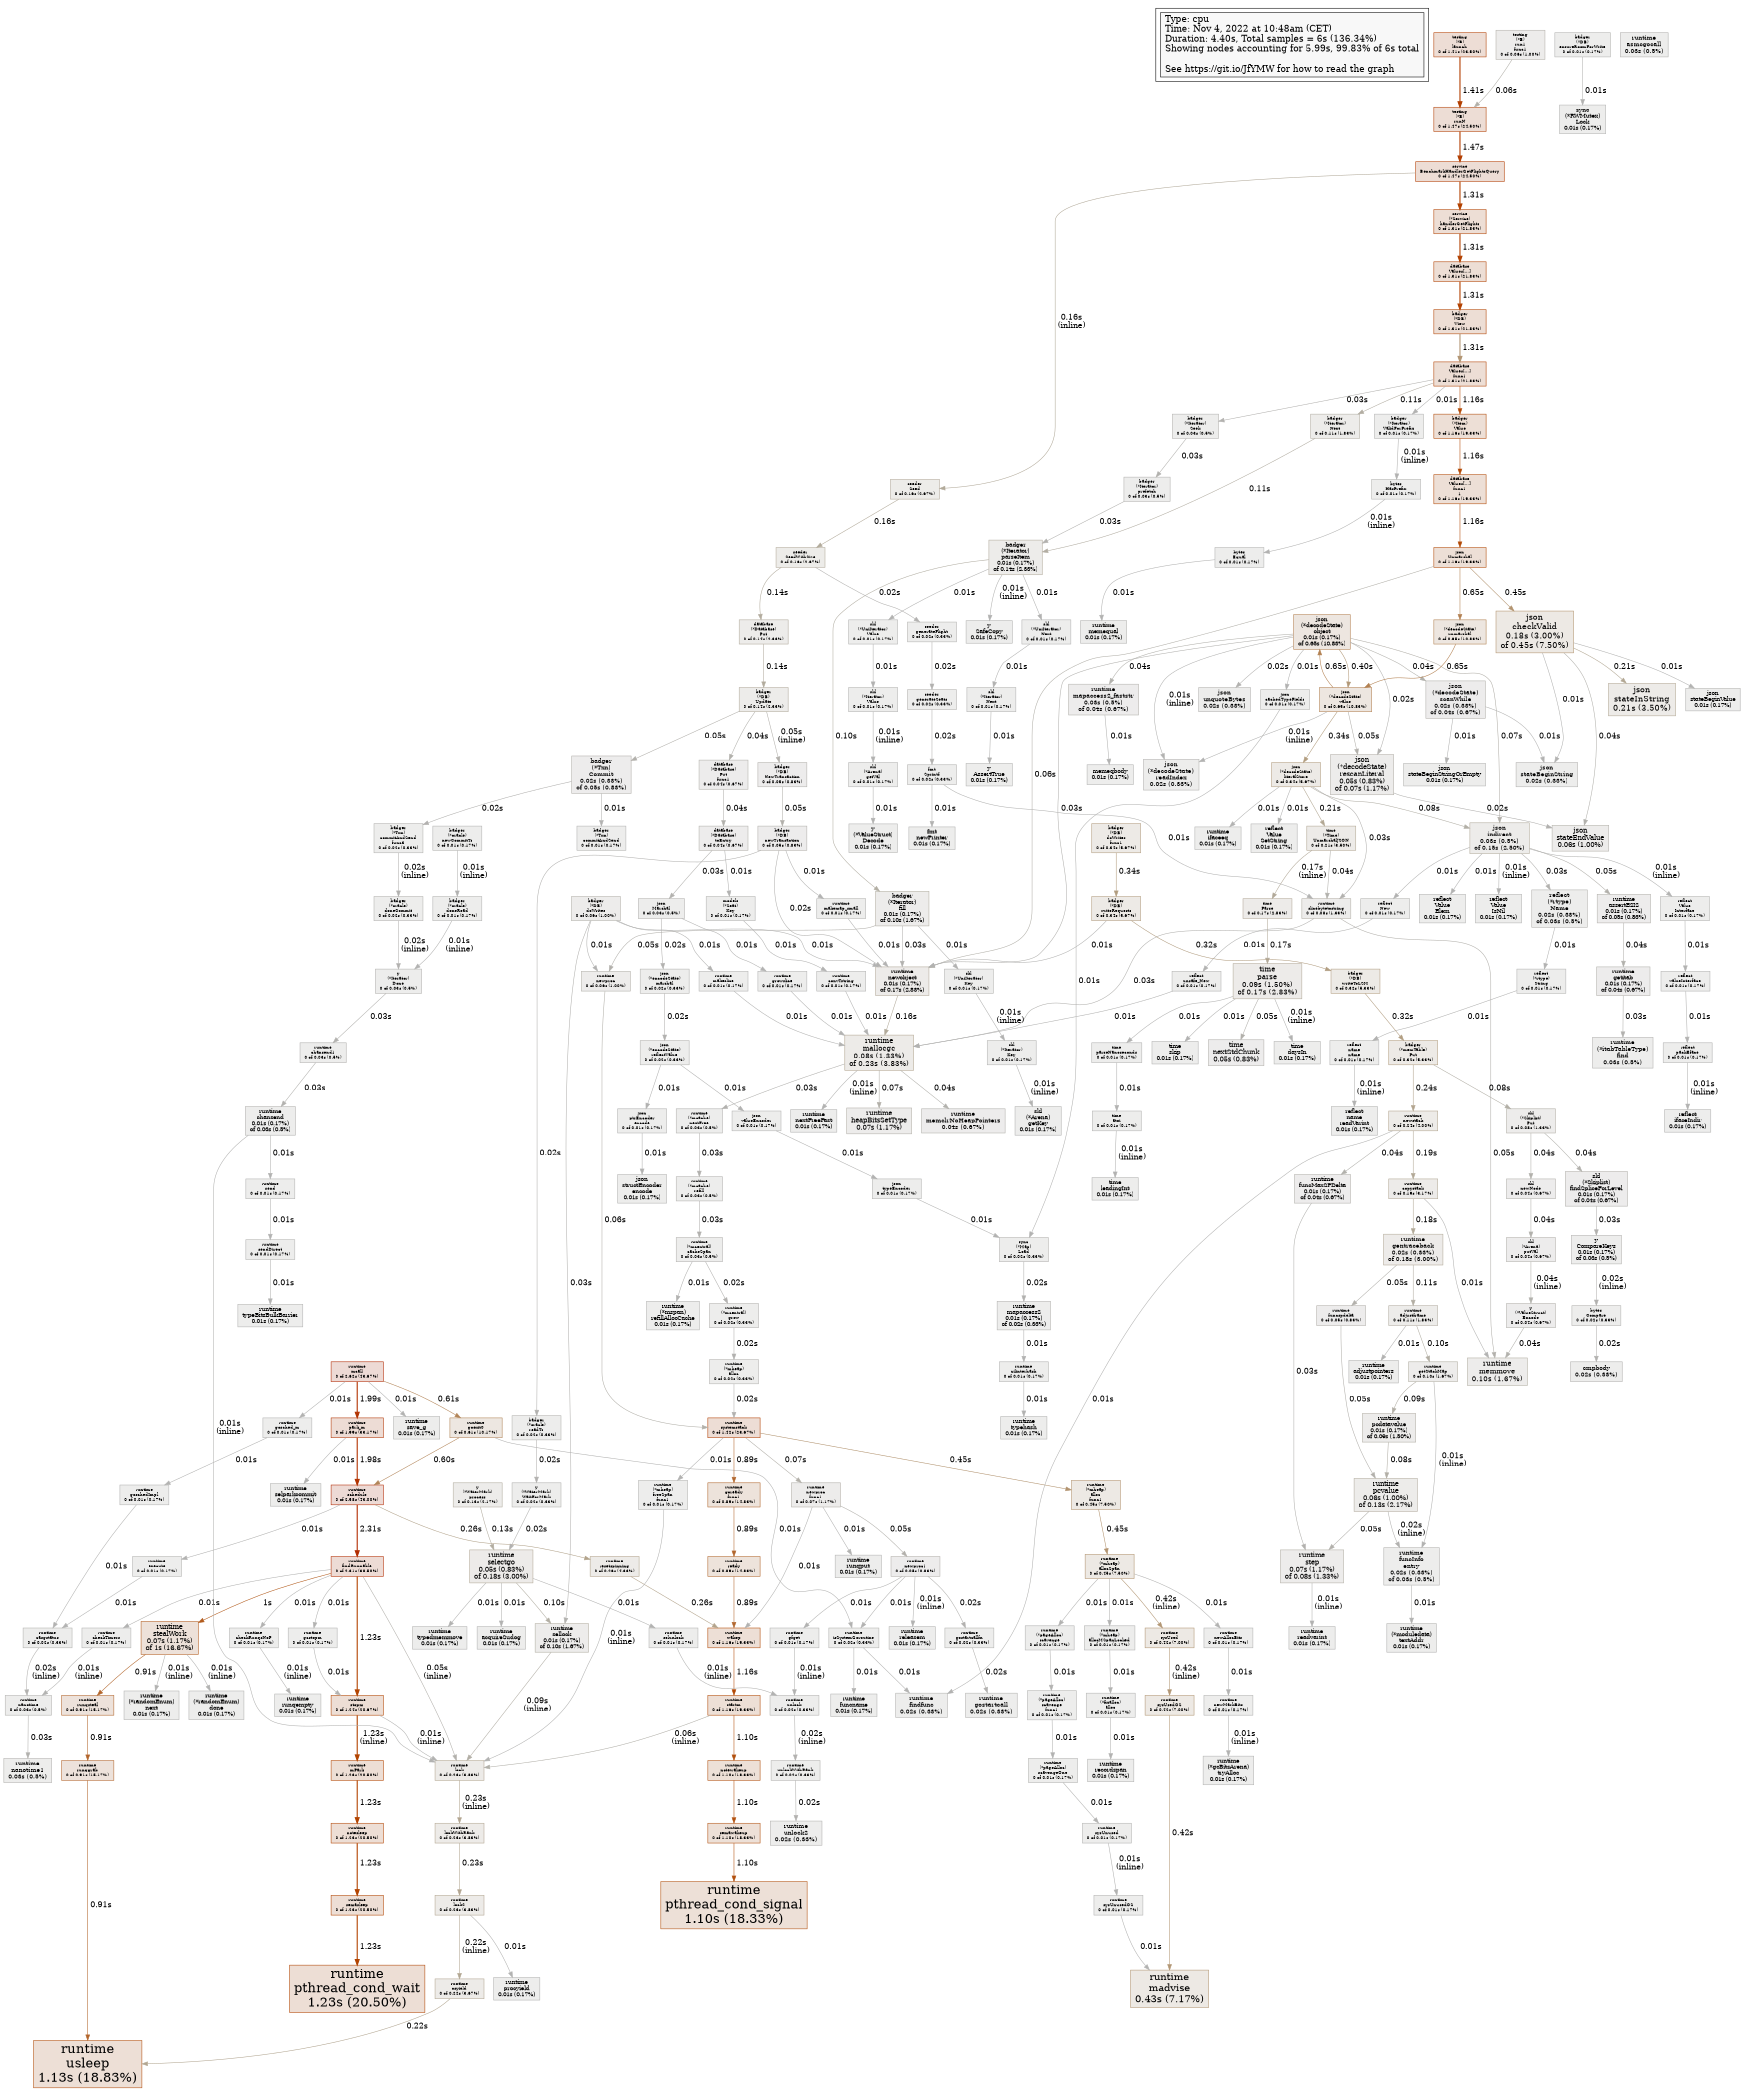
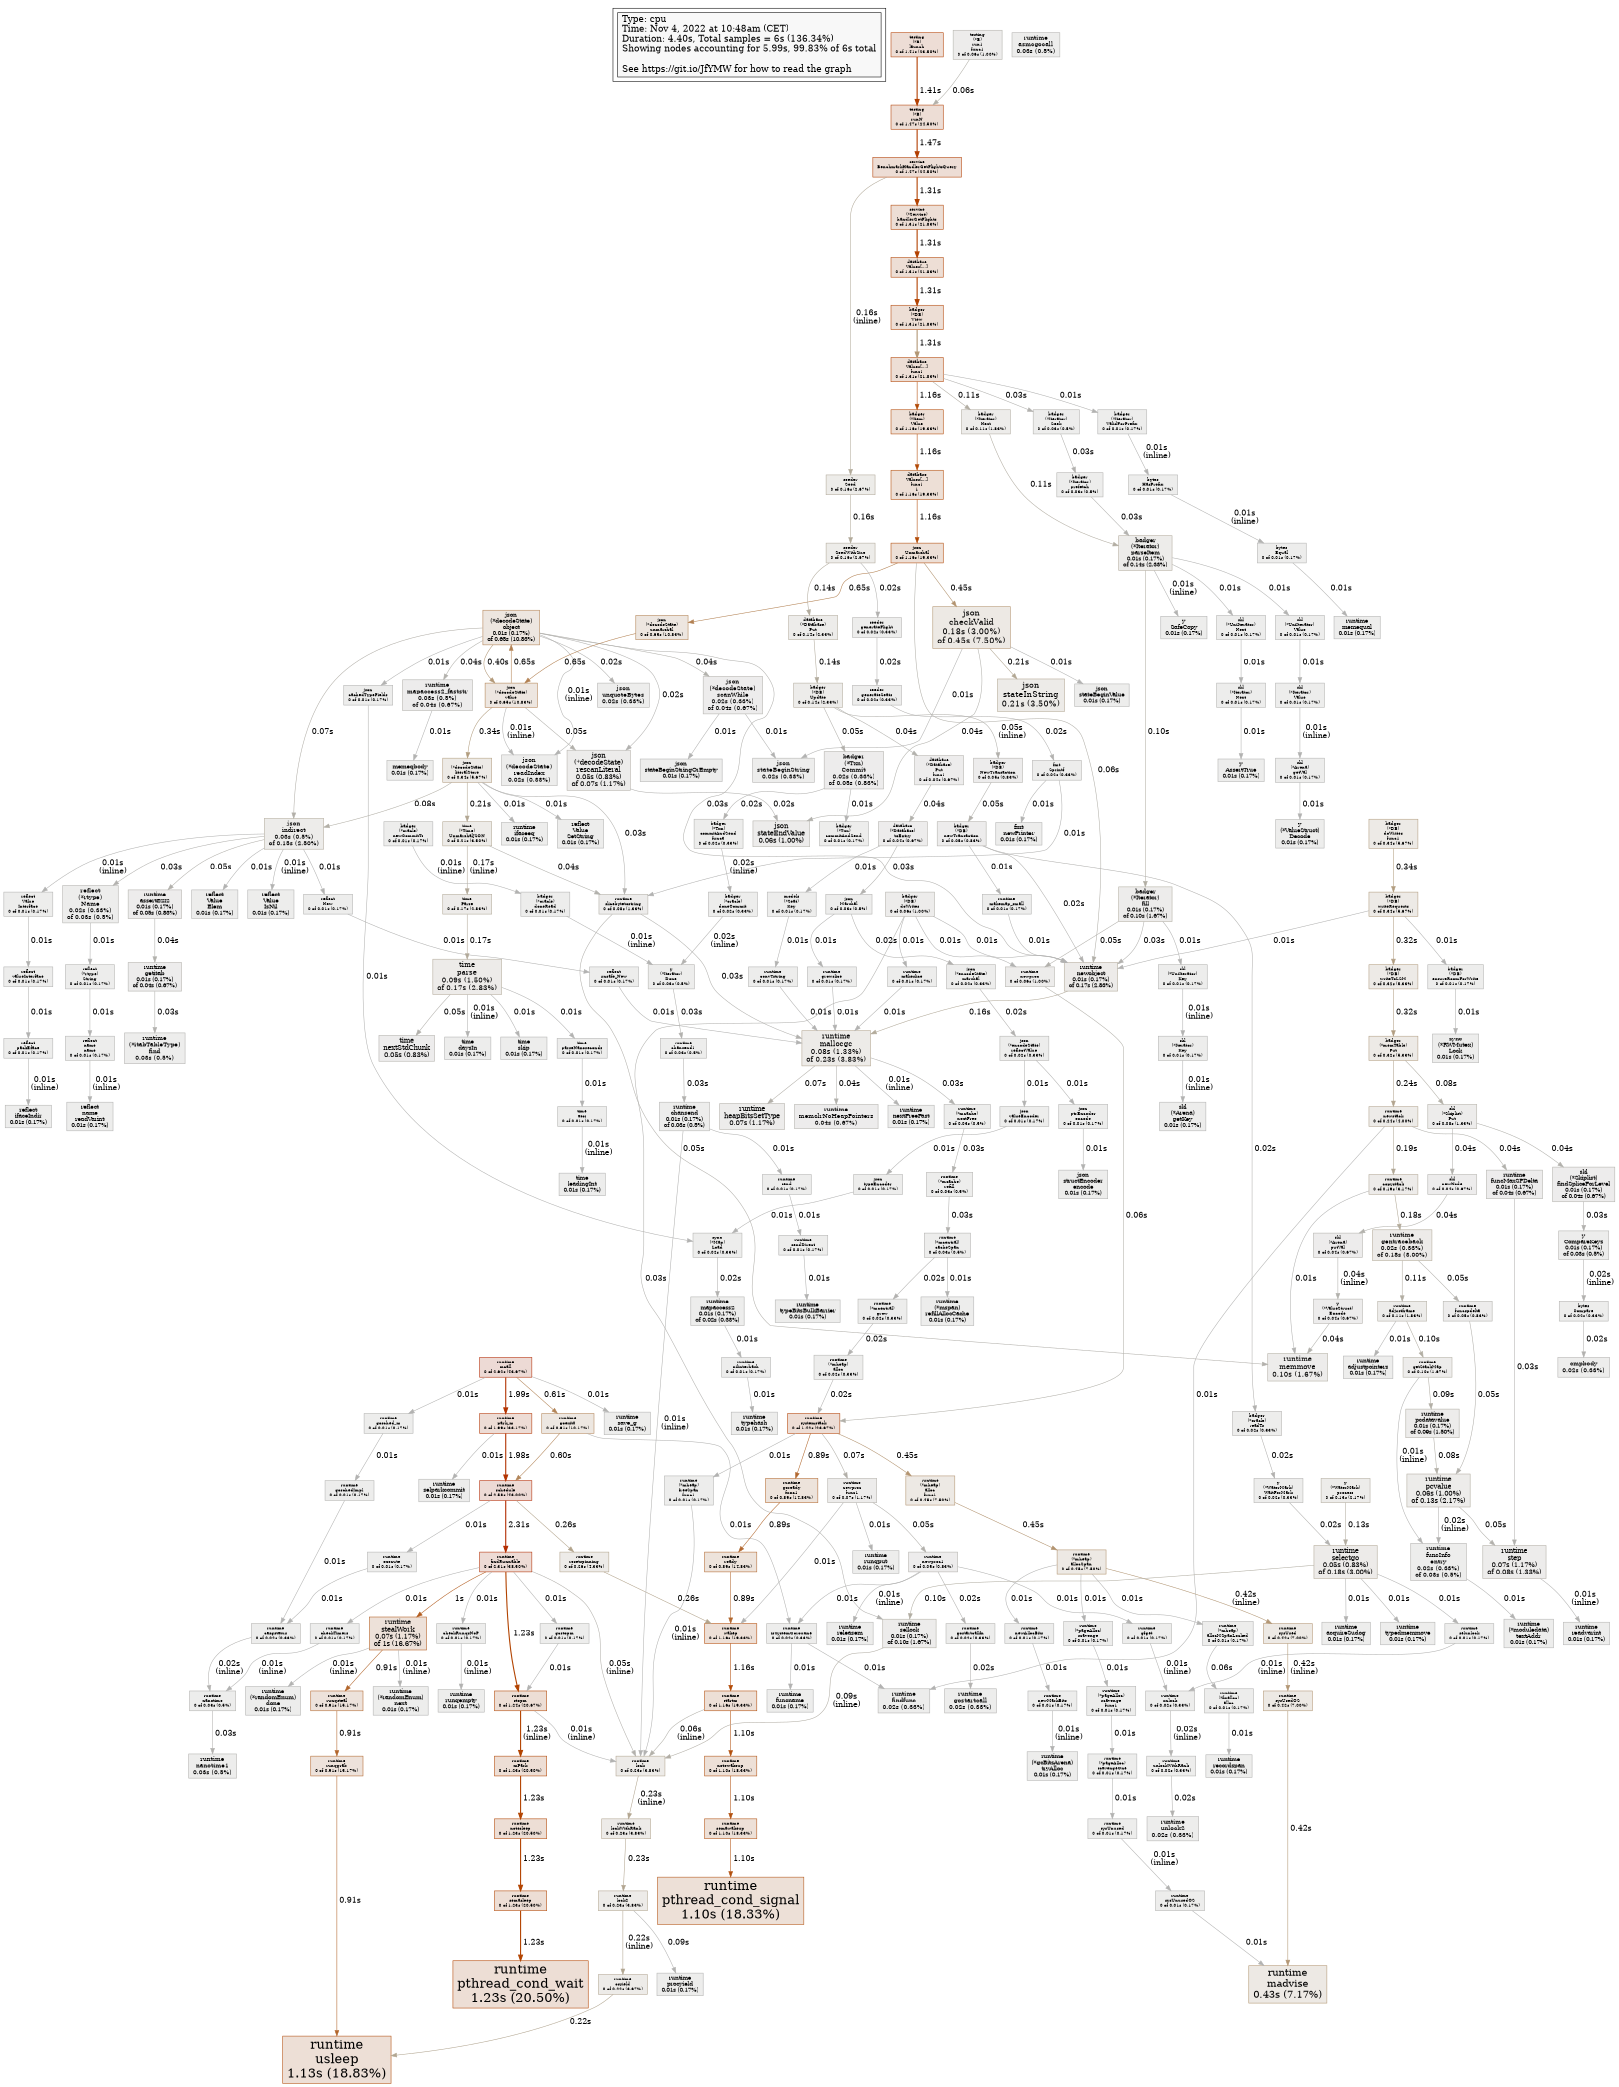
edge "badger (*DB) writeRequests 0 of 0.34s (5.67%)" -> "badger (*DB) ensureRoomForWrite 0 of 0.01s (0.17%)": added, label "0.01s"
edge "runtime (*mheap) allocMSpanLocked 0 of 0.01s (0.17%)" -> "runtime (*fixalloc) alloc 0 of 0.01s (0.17%)": label " 0.01s" -> " 0.06s"
edge "runtime lock2 0 of 0.23s (3.83%)" -> "runtime procyield 0.01s (0.17%)": label " 0.01s" -> " 0.09s"
